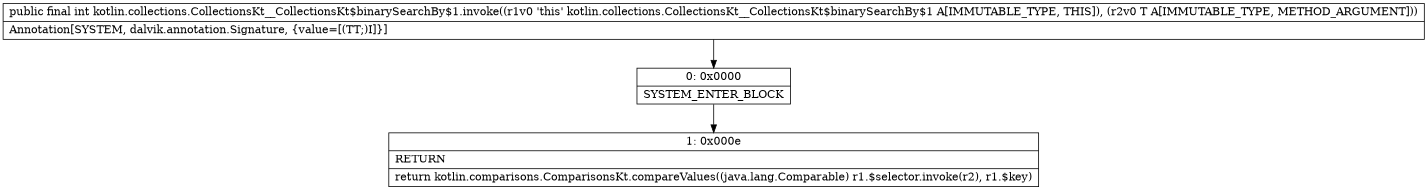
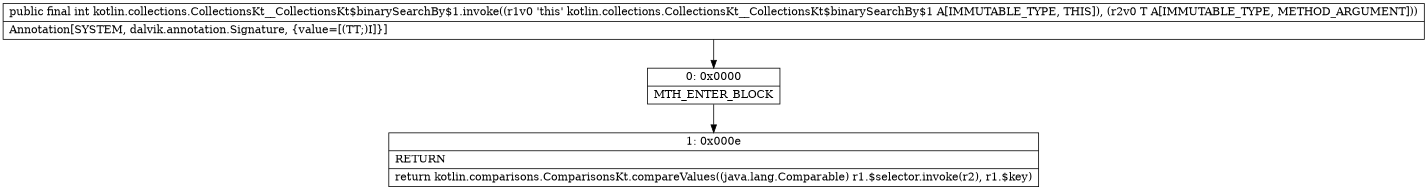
node "0: 0x0000": text "SYSTEM_ENTER_BLOCK" -> "MTH_ENTER_BLOCK"
